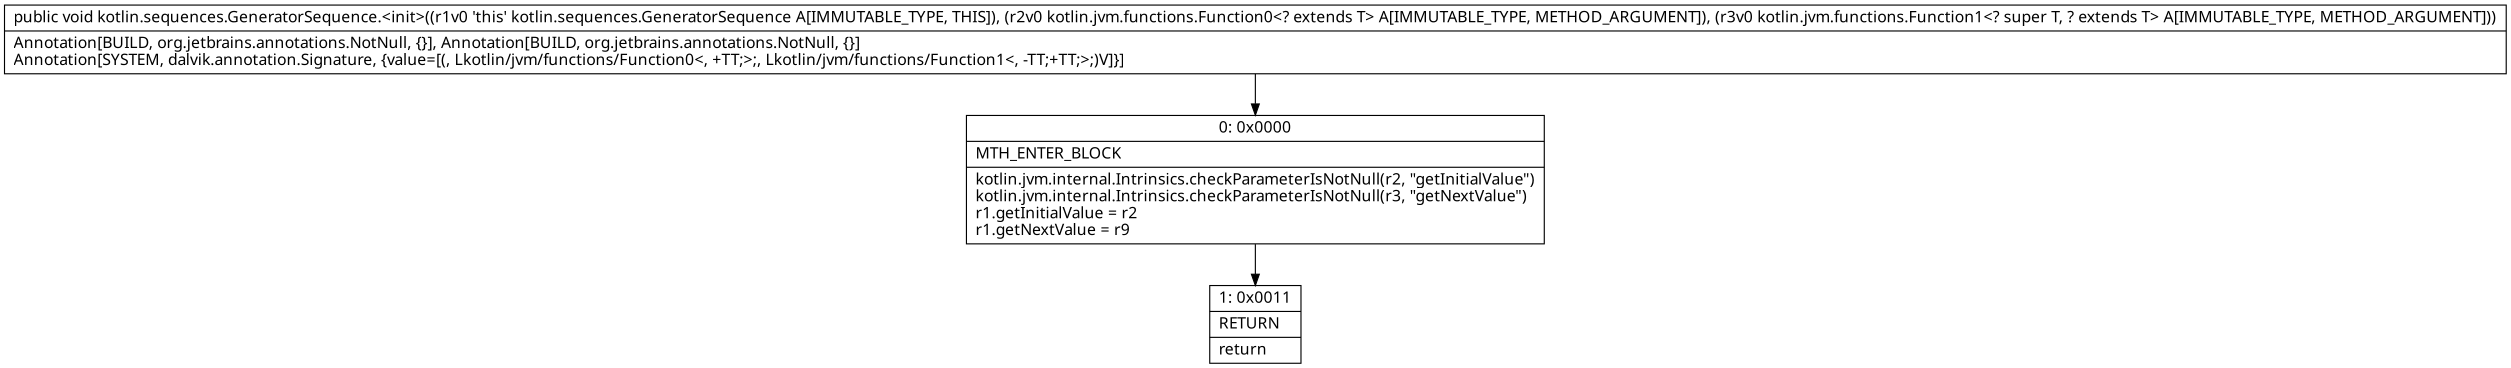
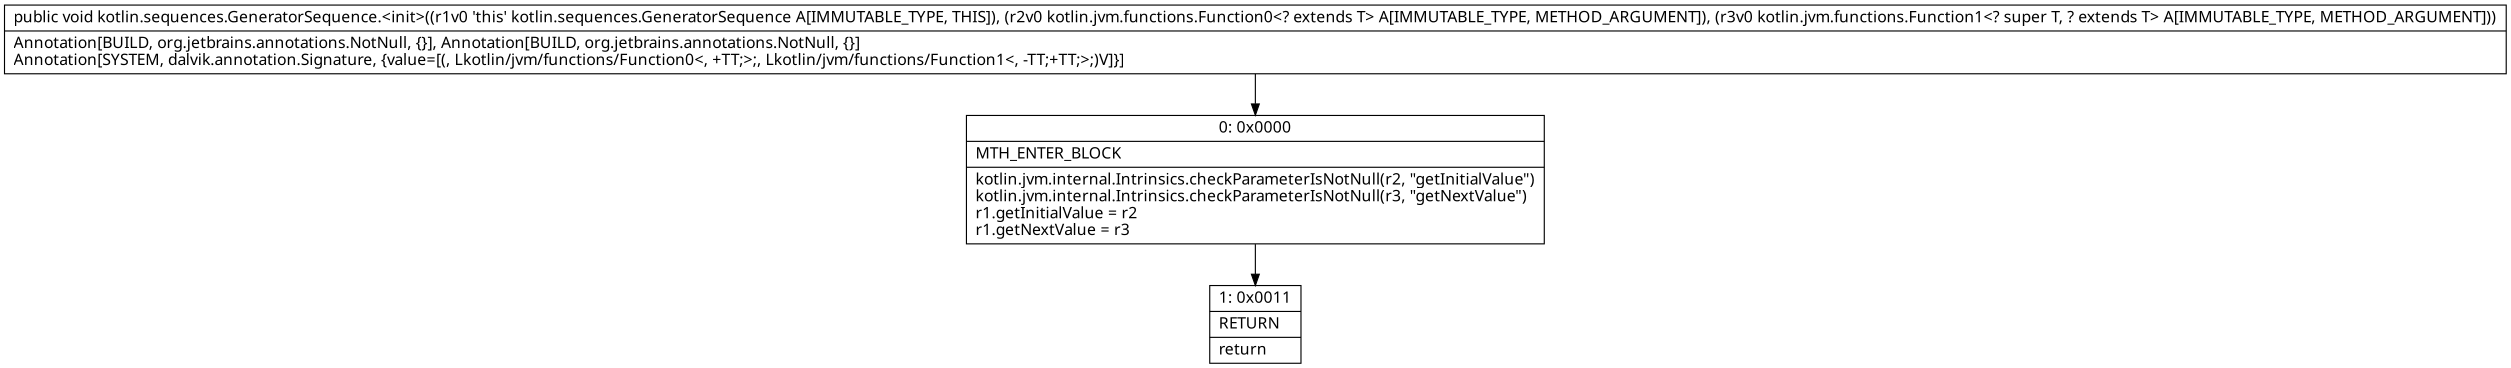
node "0: 0x0000": text "r1.getNextValue = r9" -> "r1.getNextValue = r3"
